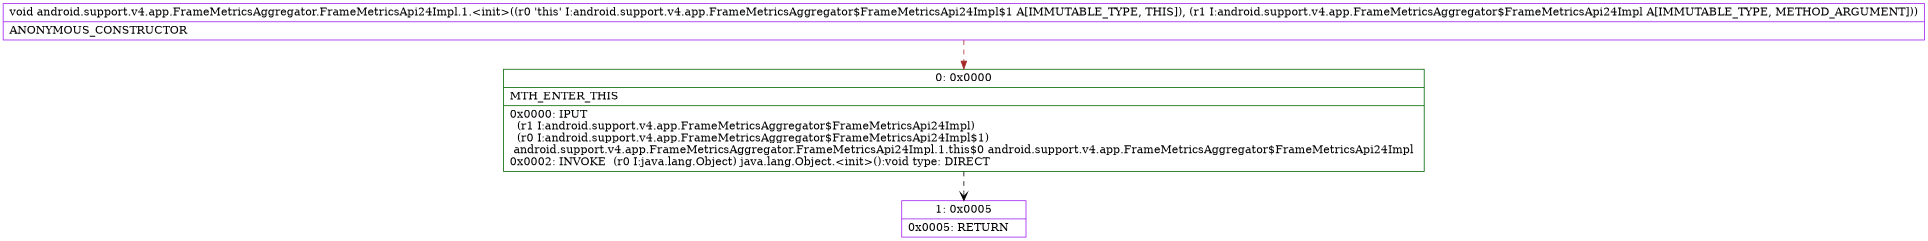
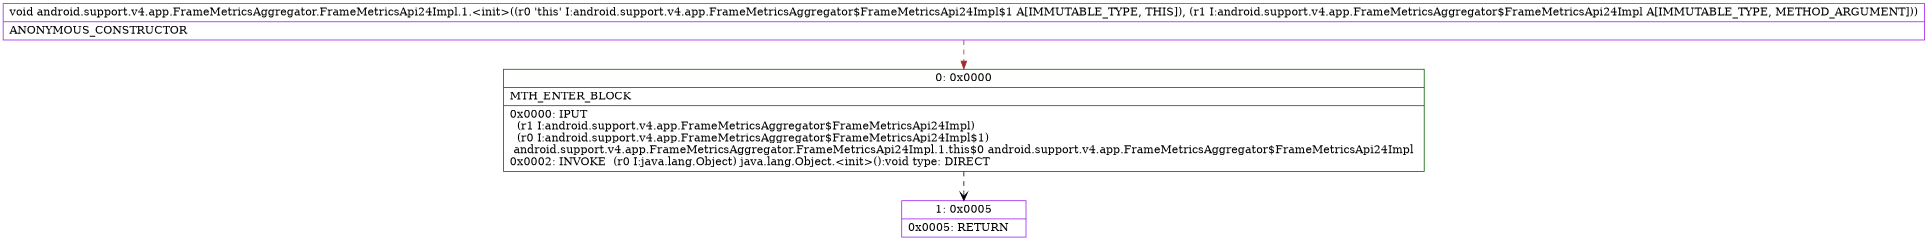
node "0: 0x0000": text "MTH_ENTER_THIS" -> "MTH_ENTER_BLOCK"
